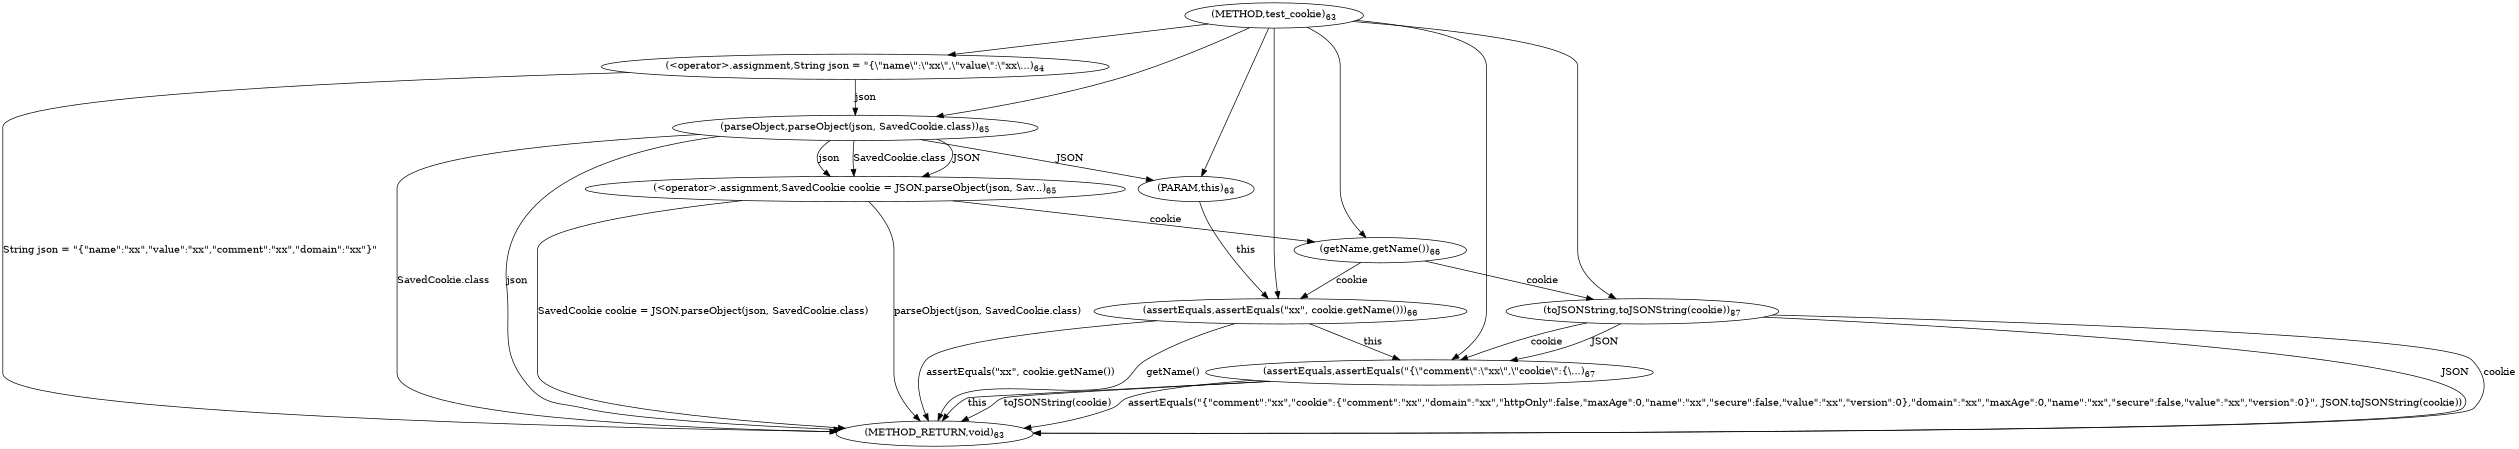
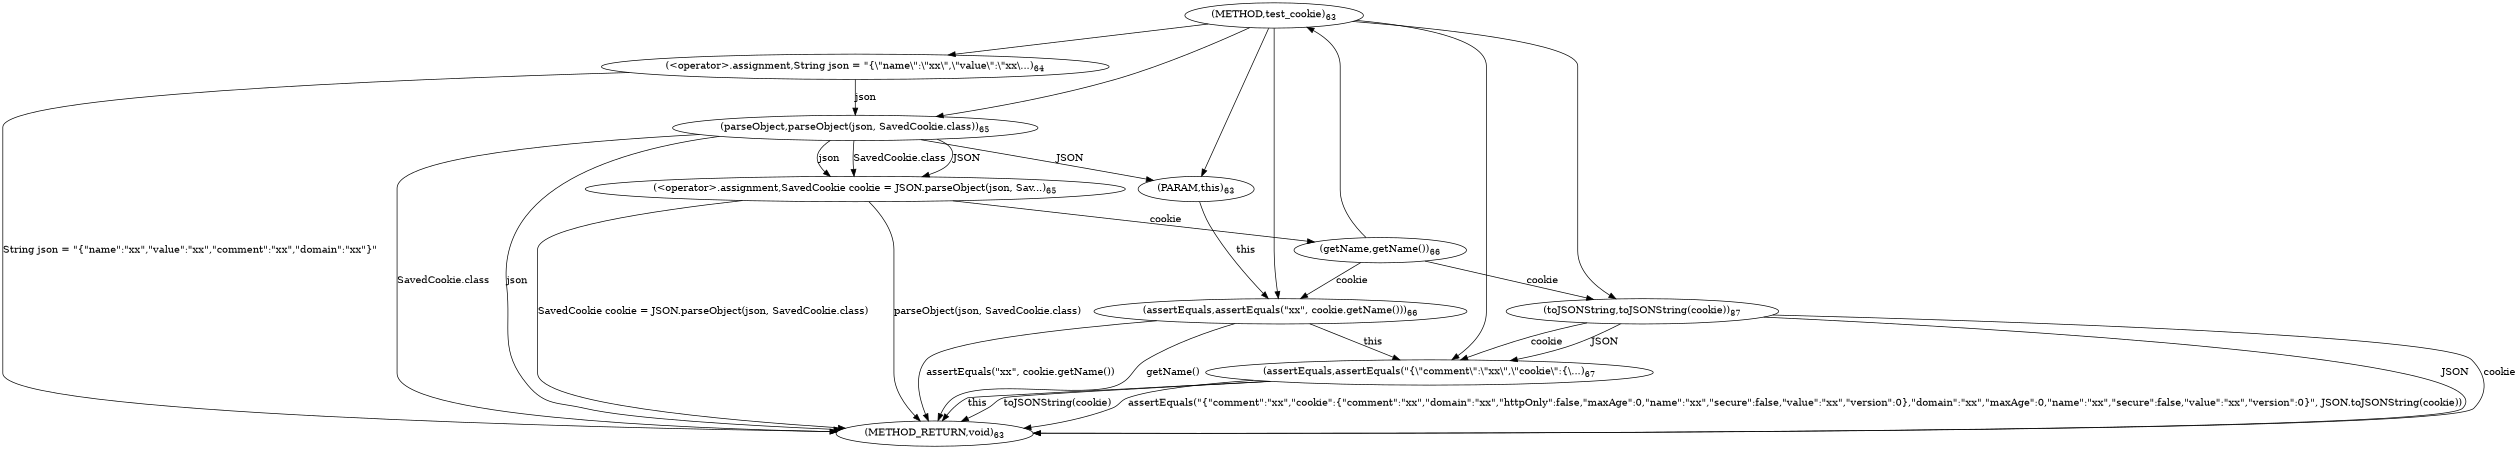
edge "(METHOD,test_cookie)" -> "(getName,getName())": reversed
